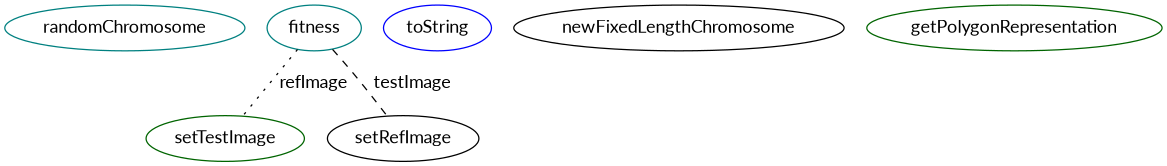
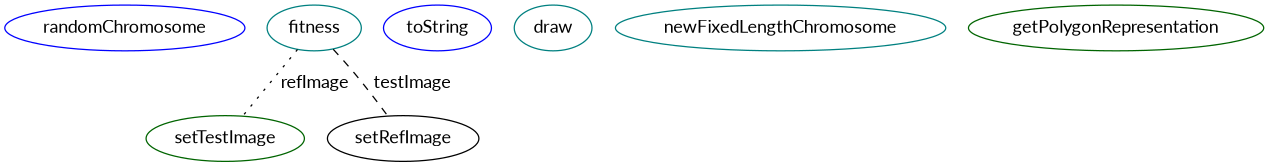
node "randomChromosome": color teal -> blue
node "draw": added
node "newFixedLengthChromosome": color black -> teal
